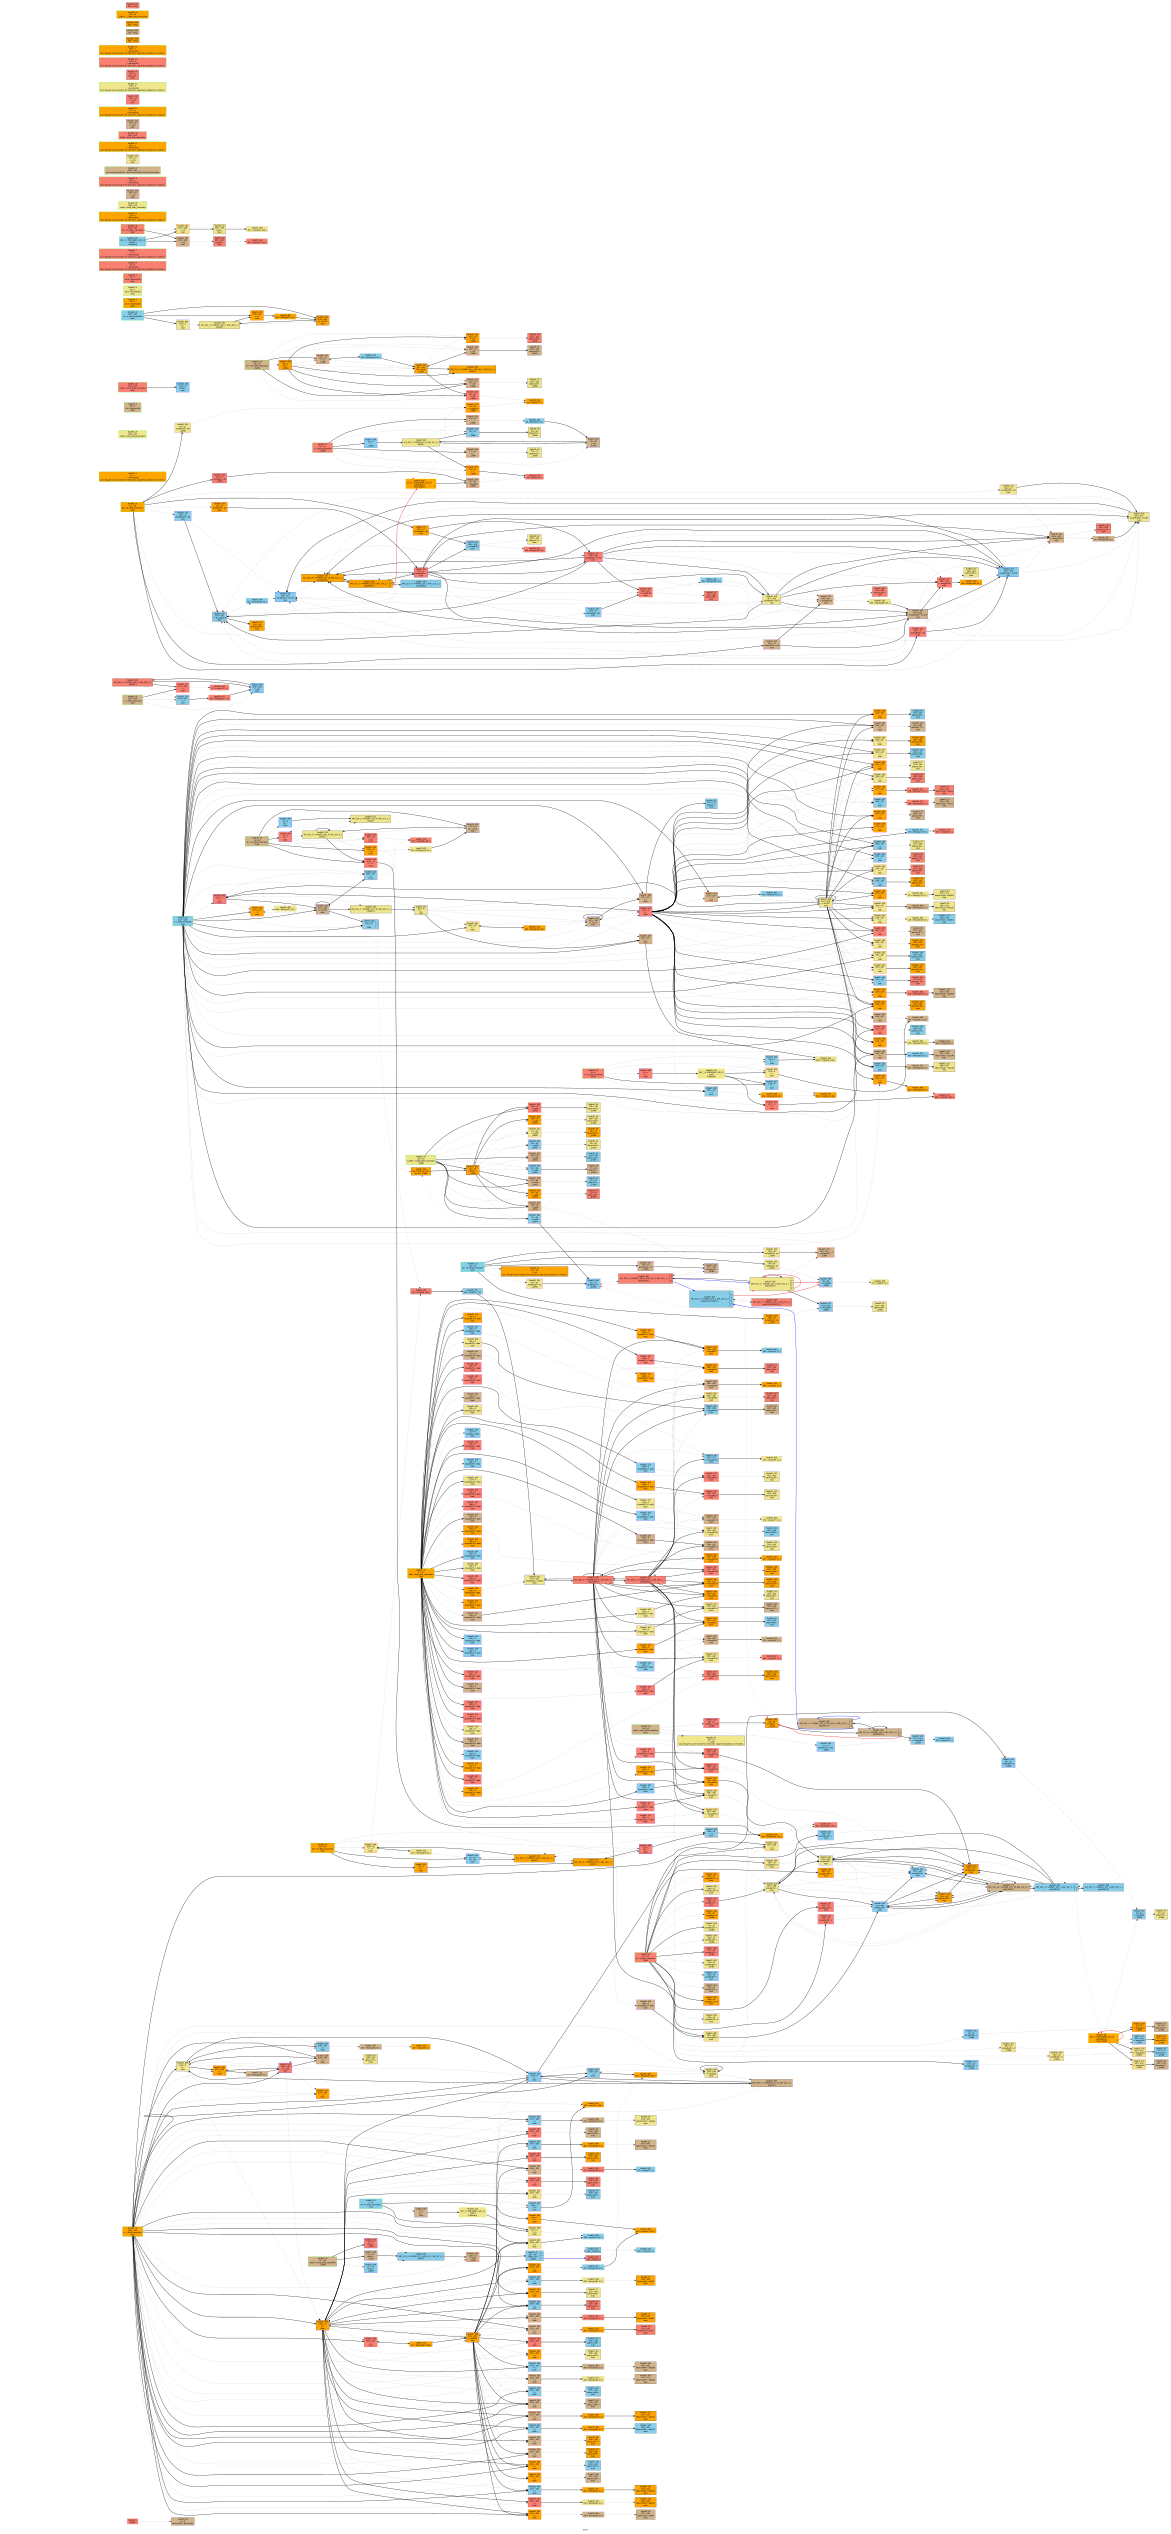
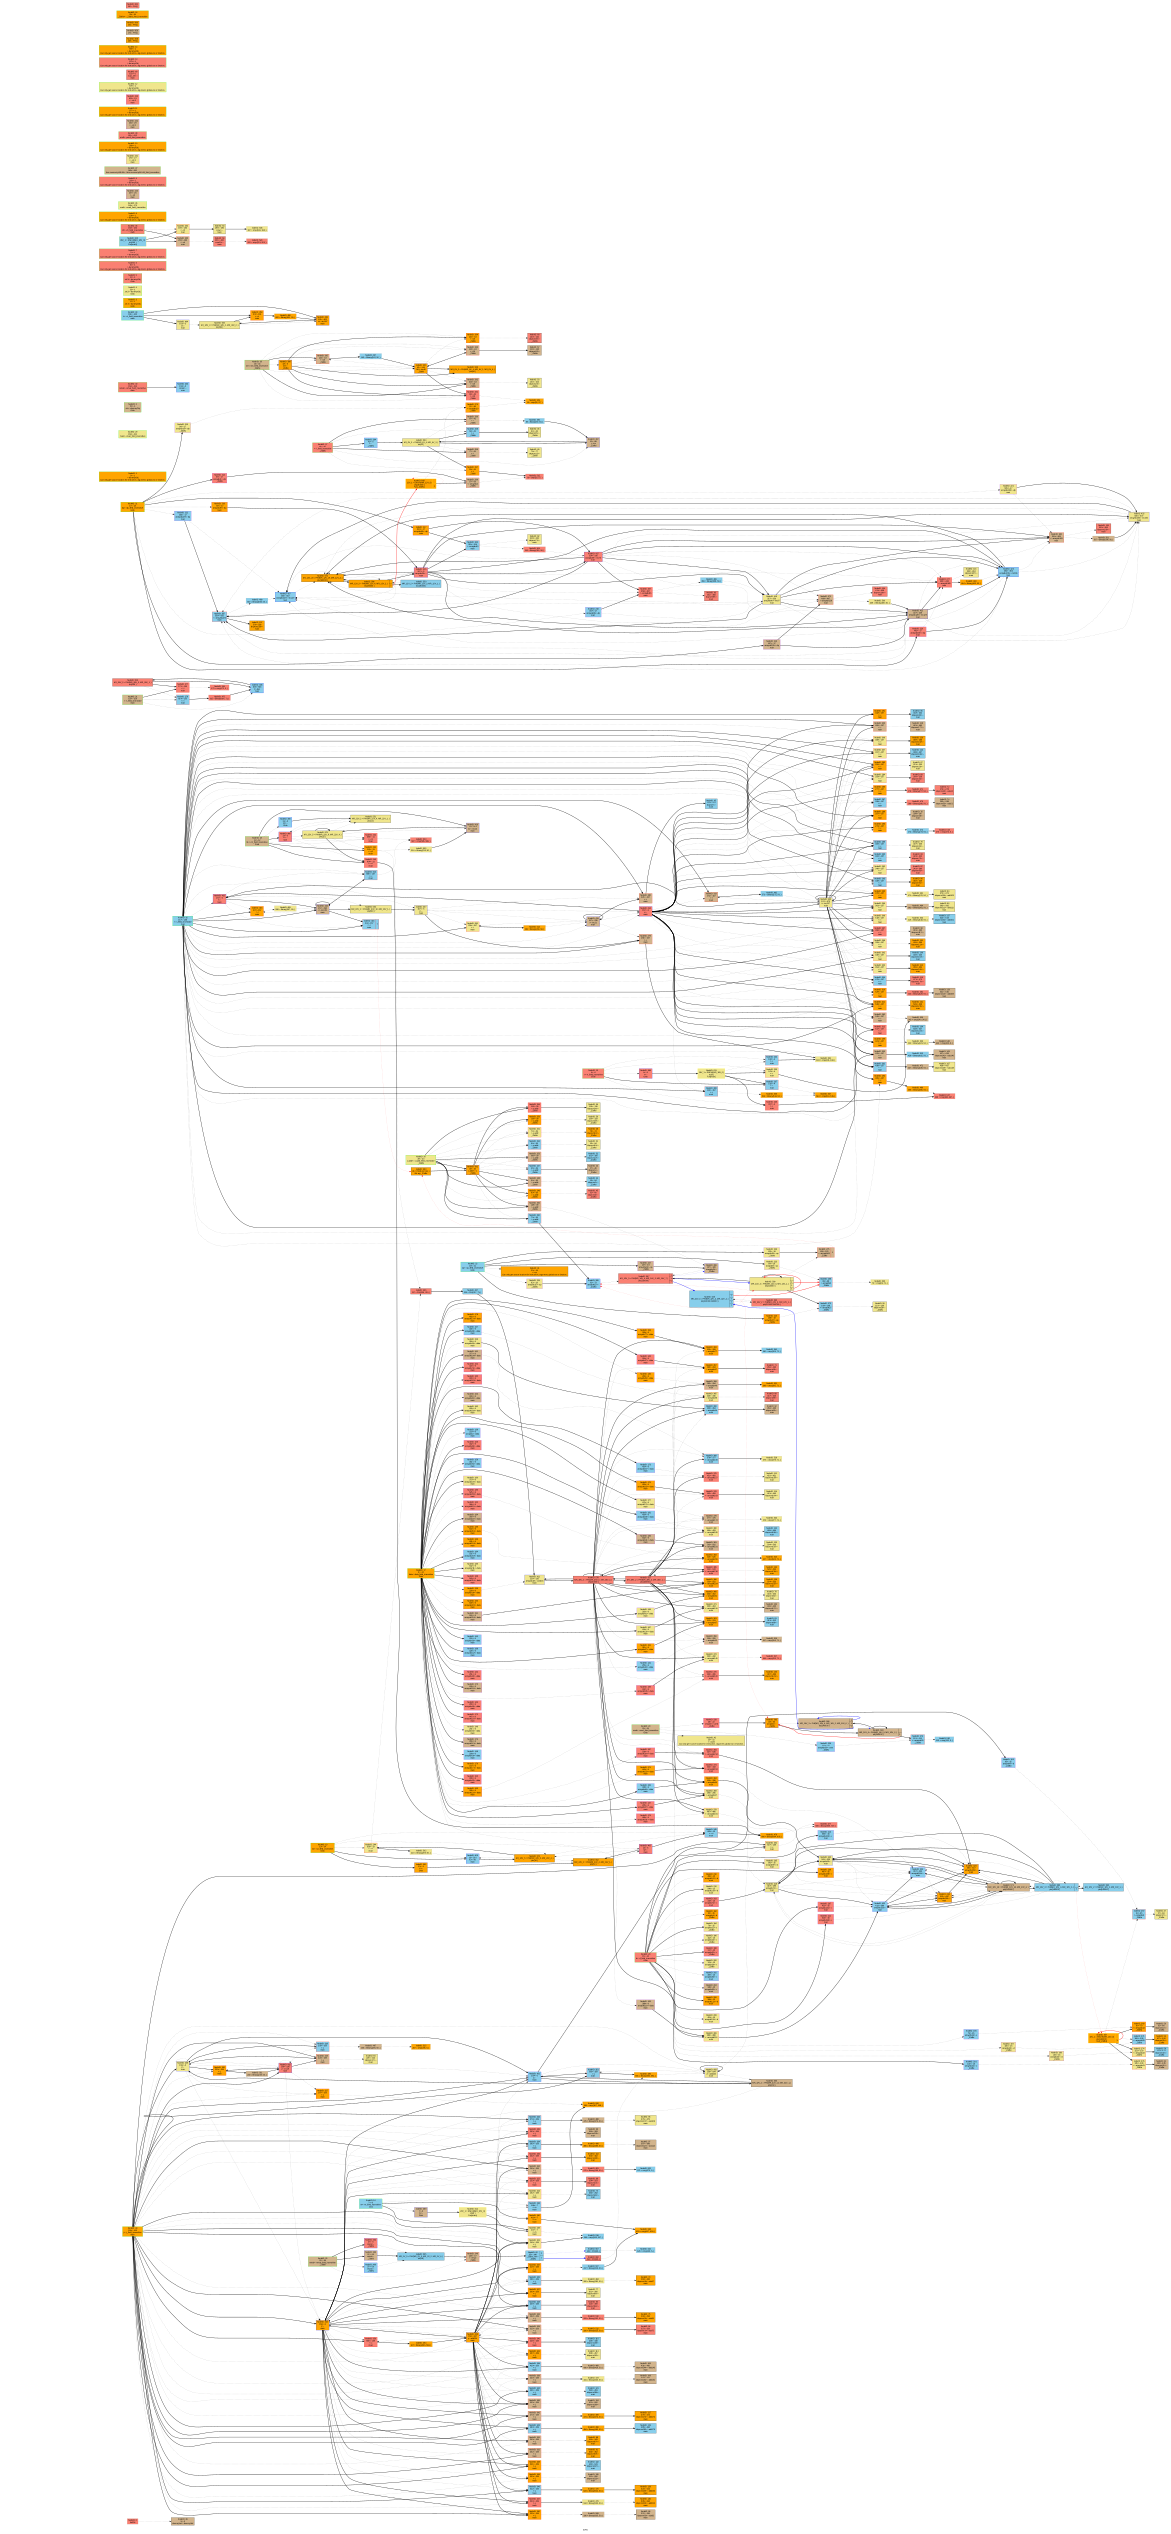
edge "NodeID: 414" -> "NodeID: 474": now "NodeID: 414" -> "NodeID: 286"
edge "NodeID: 429" -> "NodeID: 347": added
